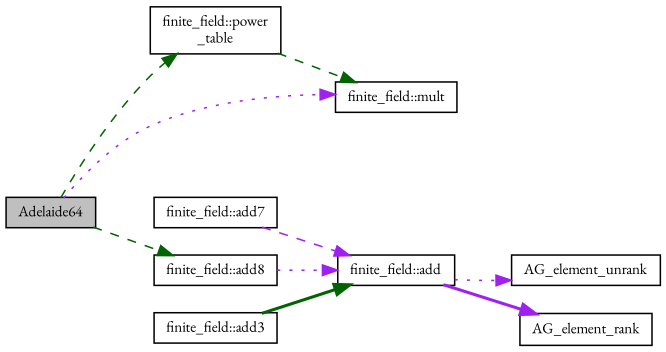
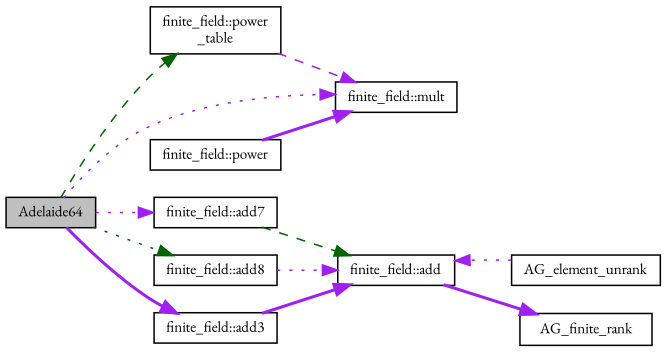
edge "finite_field::power _table" -> "finite_field::mult": color darkgreen -> purple
node "finite_field::power": added
edge "Adelaide64" -> "finite_field::add7": added
edge "Adelaide64" -> "finite_field::add8": style dashed -> dotted
edge "finite_field::add7" -> "finite_field::add": color purple -> darkgreen
edge "Adelaide64" -> "finite_field::add3": added
edge "finite_field::add" -> "AG_element_unrank": reversed
edge "finite_field::add3" -> "finite_field::add": color darkgreen -> purple
node "AG_element_rank": label "AG_element_rank" -> "AG_finite_rank"
